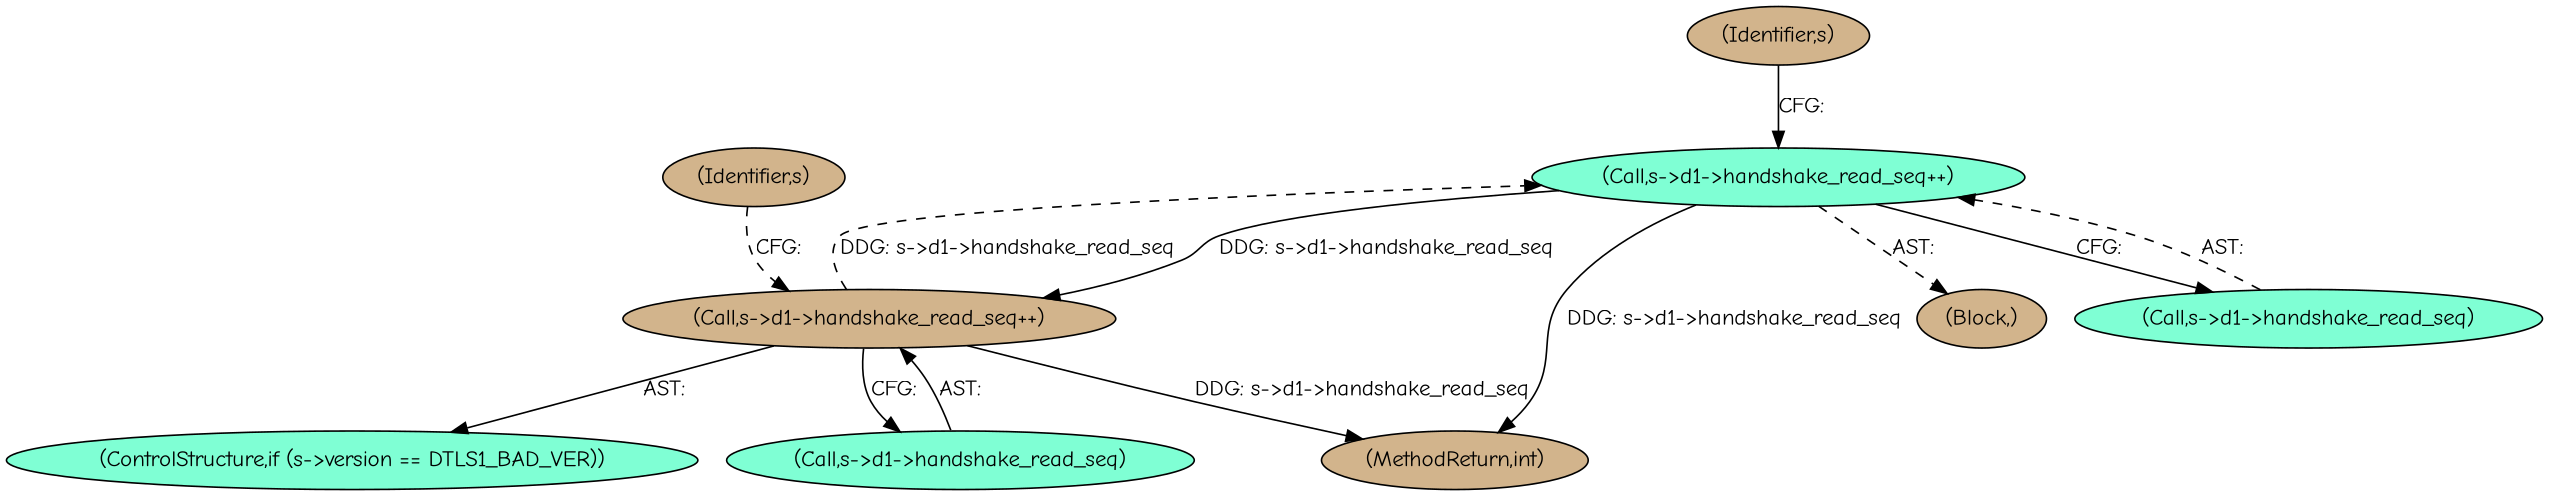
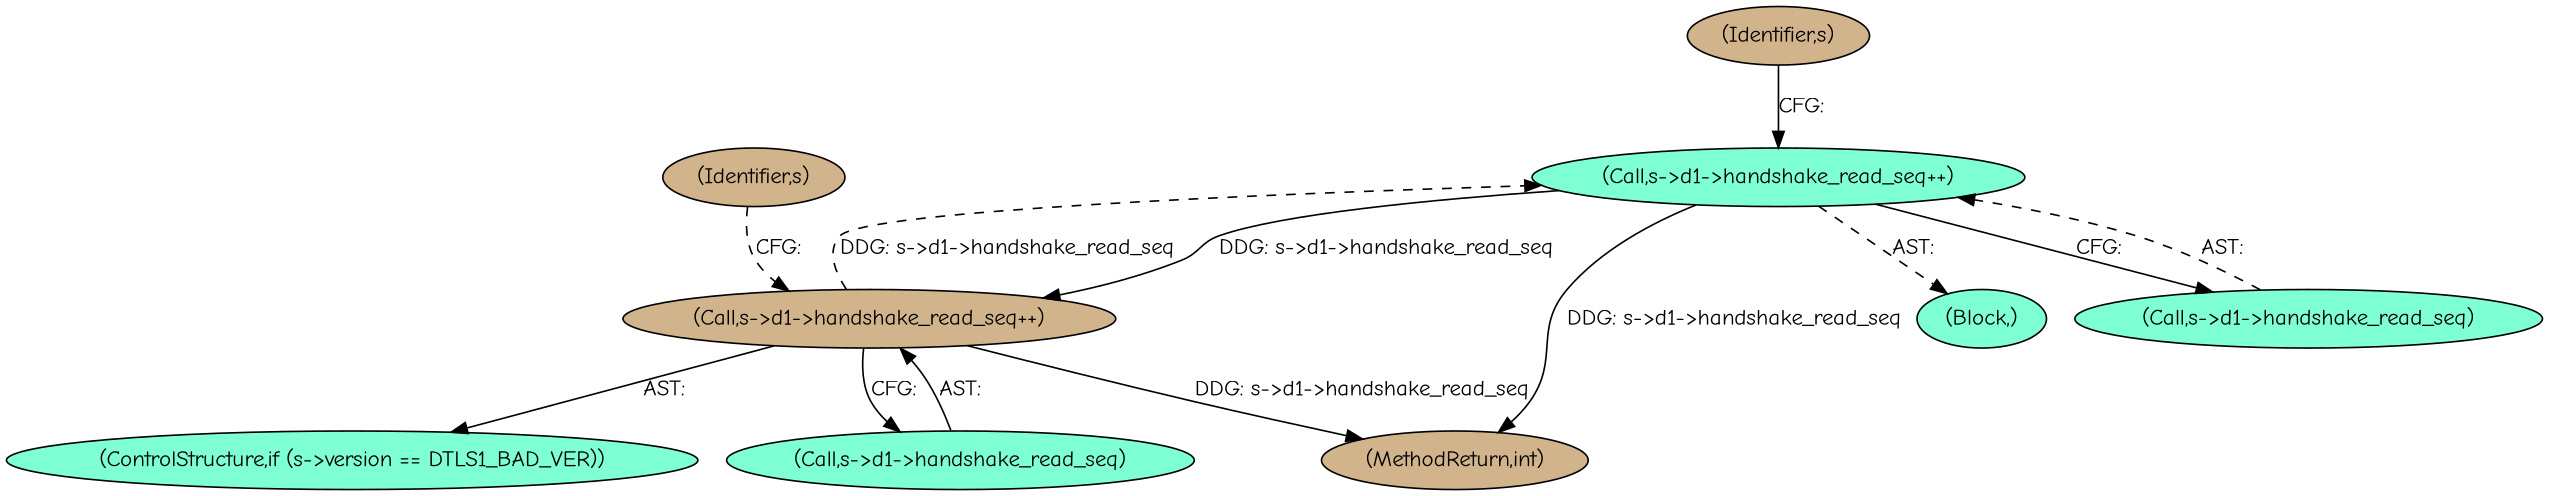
node "(Block,)": fillcolor tan -> aquamarine
